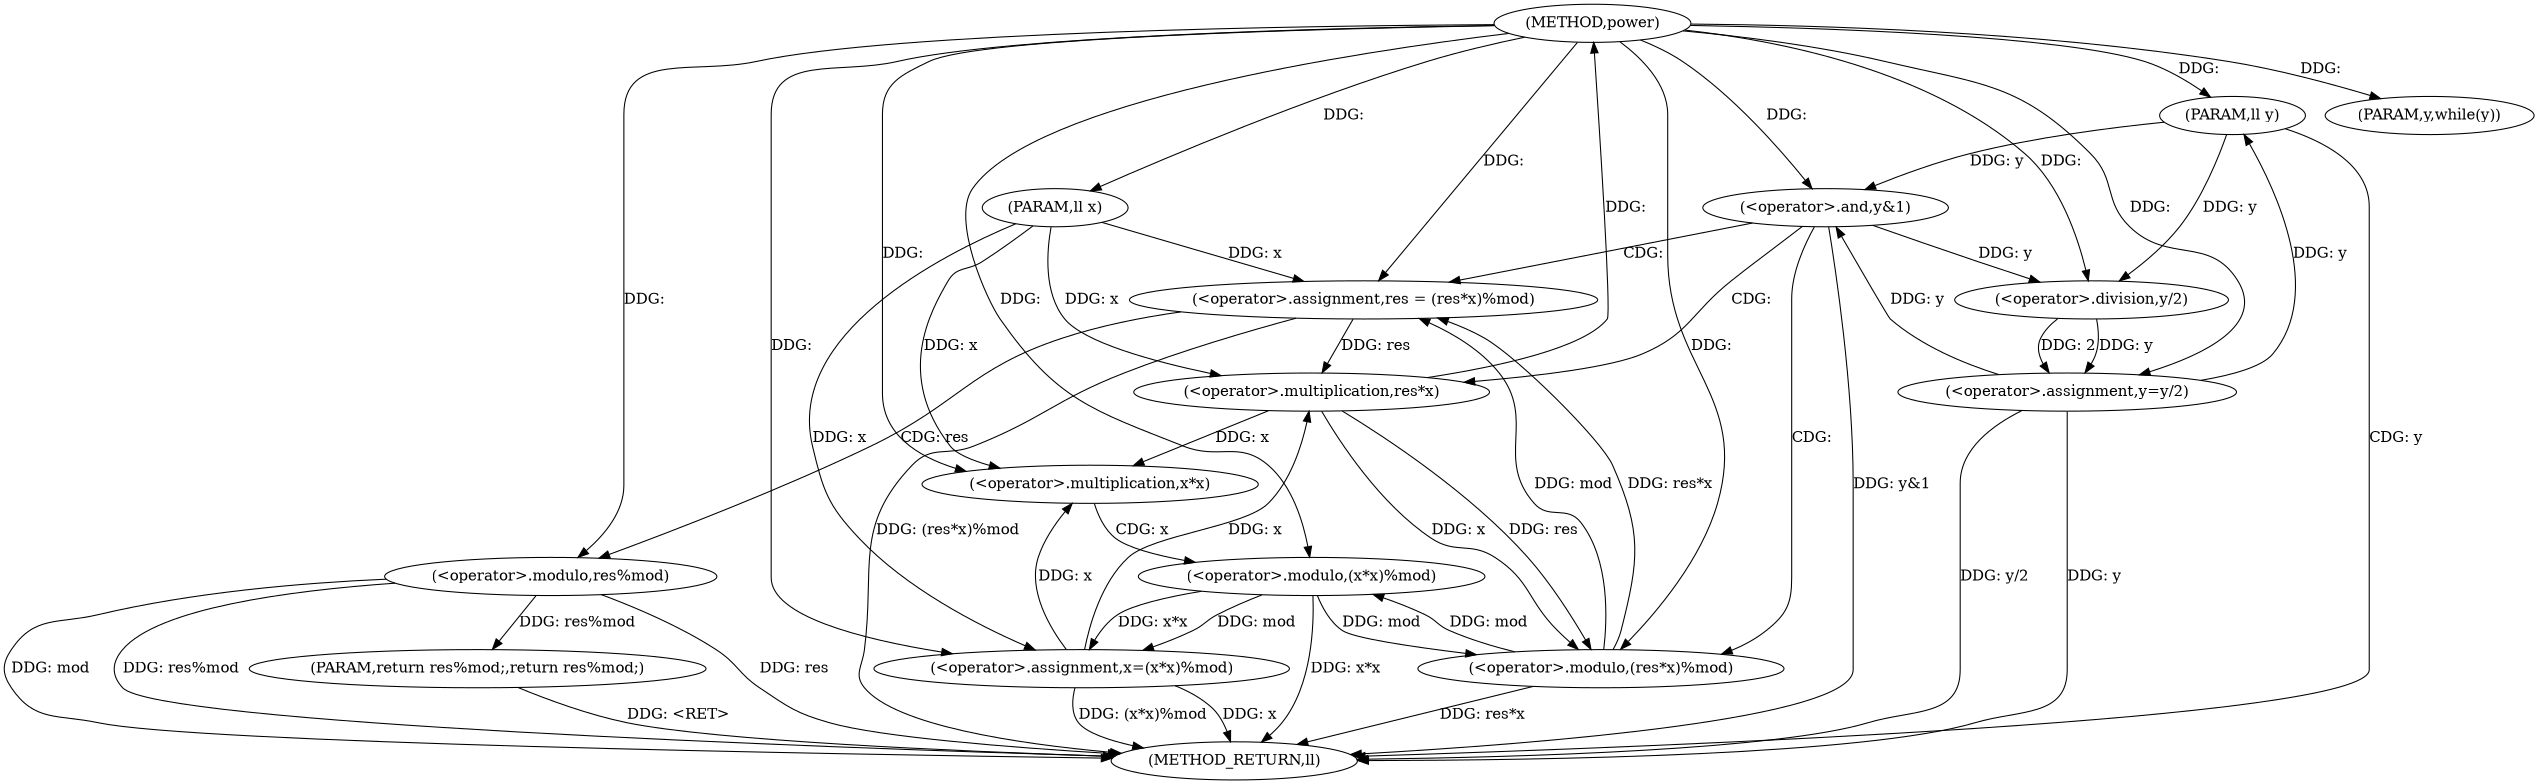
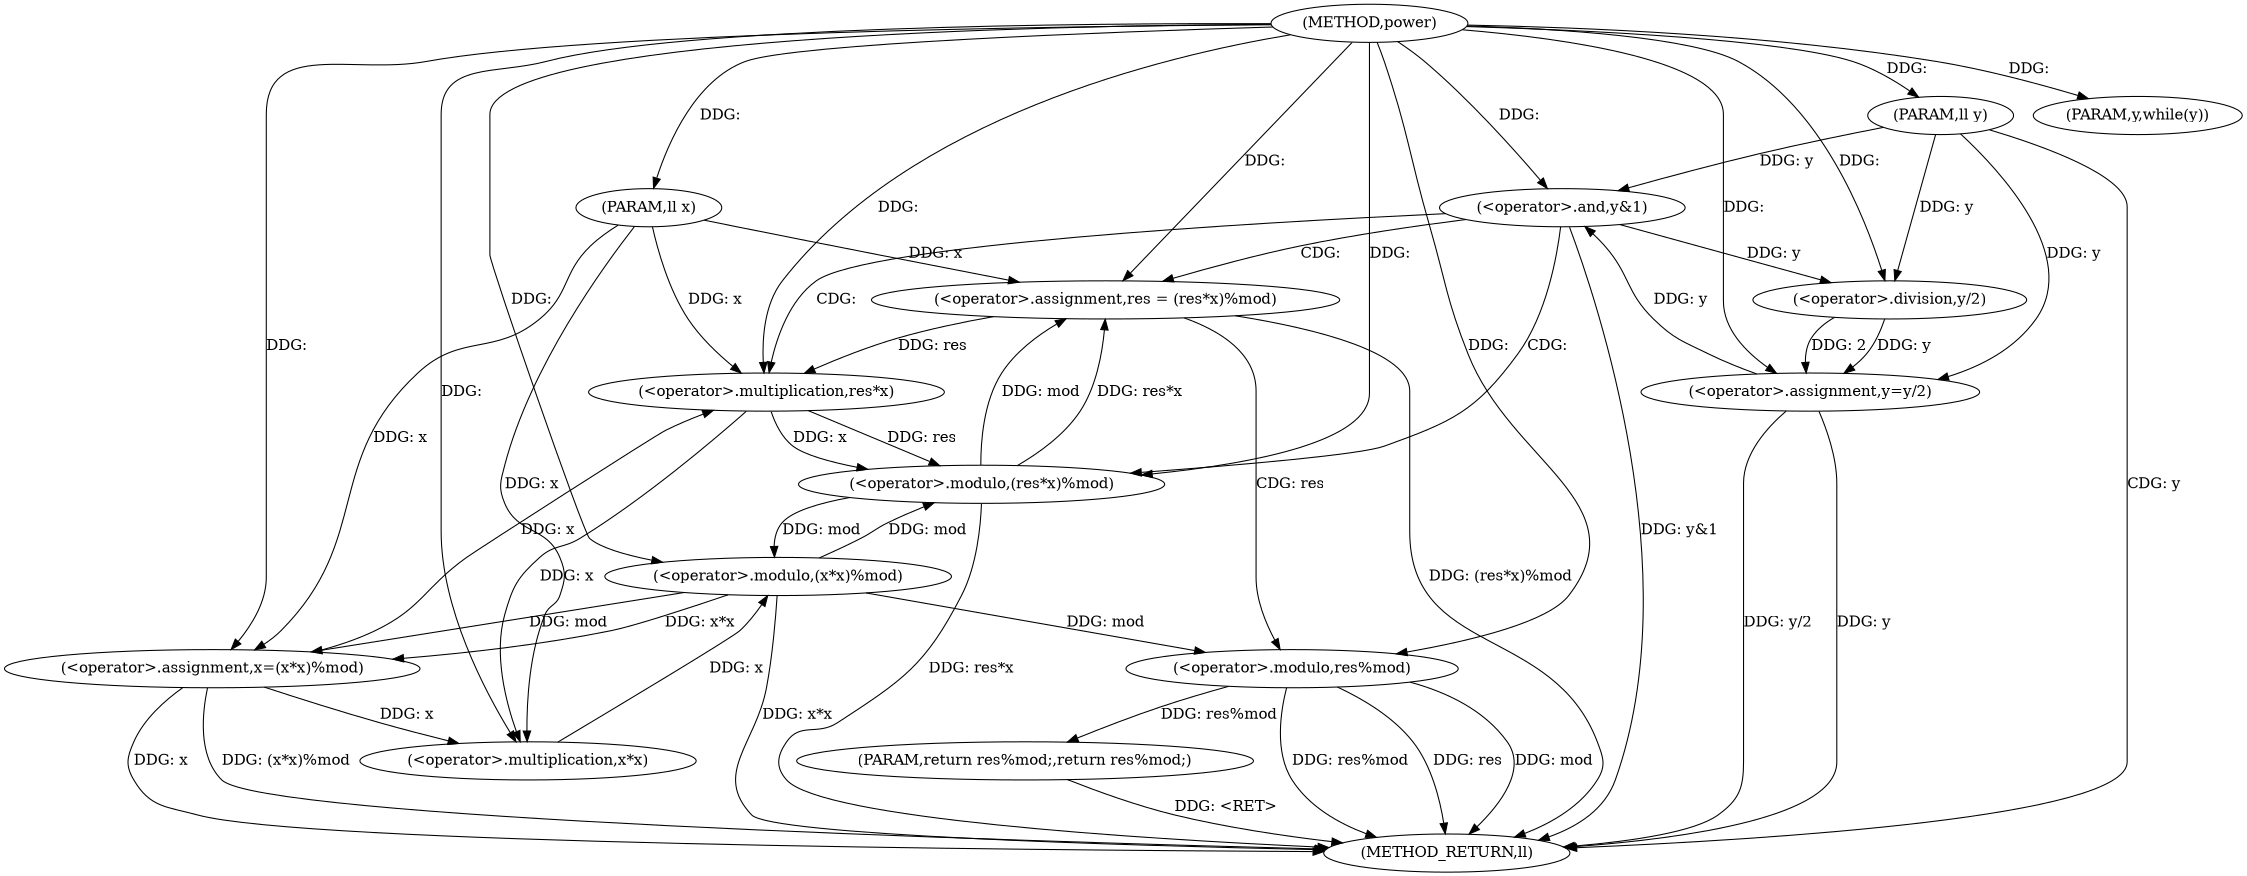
edge "(<operator>.multiplication,res*x)" -> "(METHOD,power)": reversed
edge "(<operator>.assignment,y=y/2)" -> "(PARAM,ll y)": reversed
edge "(<operator>.multiplication,x*x)" -> "(<operator>.modulo,(x*x)%mod)": label "CDG: x" -> "DDG: x"
edge "(<operator>.modulo,(x*x)%mod)" -> "(<operator>.modulo,res%mod)": added, label "DDG: mod"
